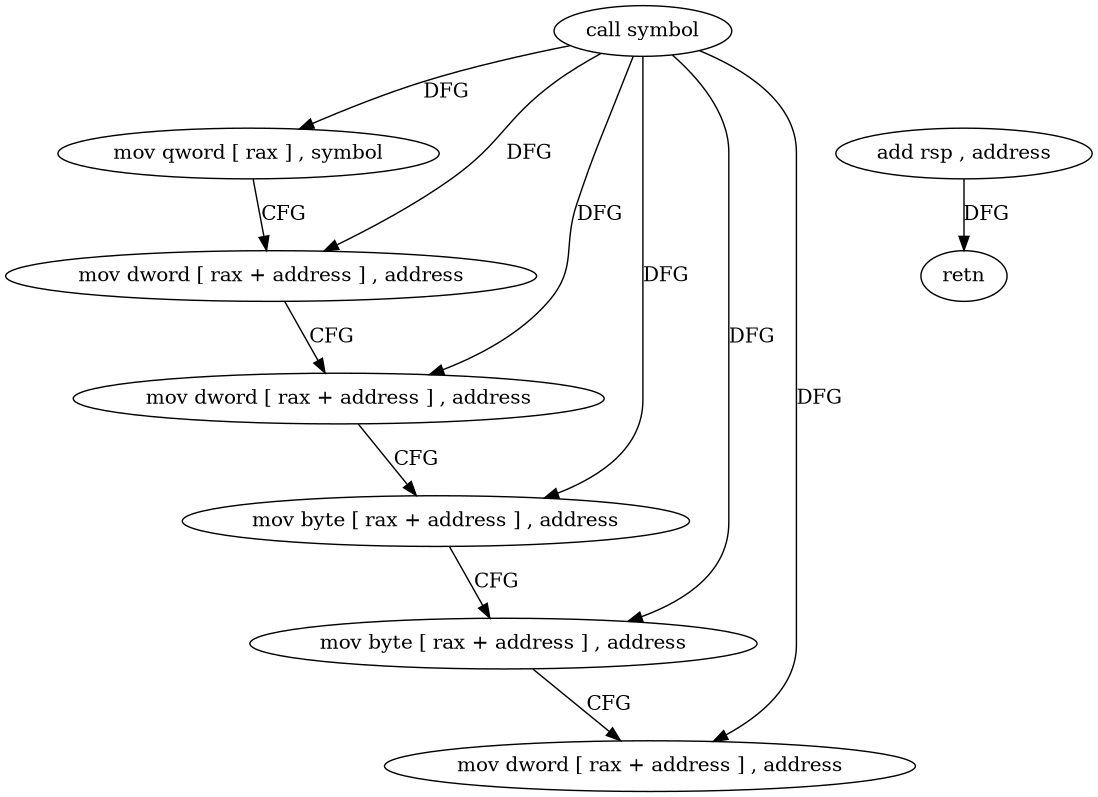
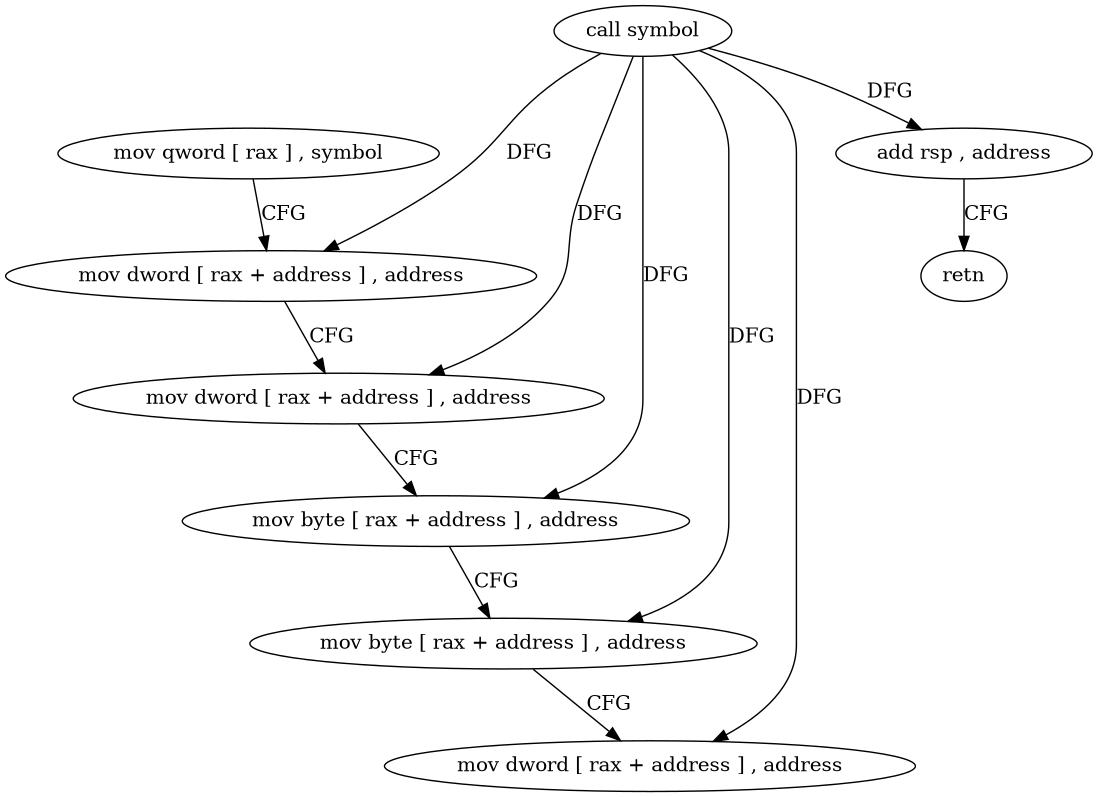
edge "call symbol" -> "mov qword [ rax ] , symbol": now "call symbol" -> "add rsp , address"
edge "add rsp , address" -> "retn": label "DFG" -> "CFG"
